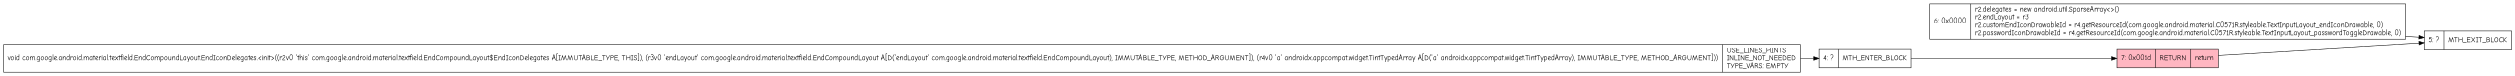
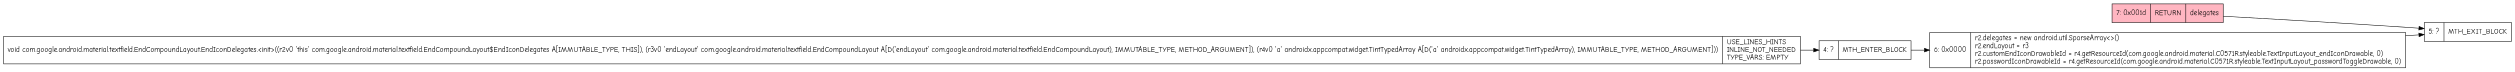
edge "4: ?" -> "7: 0x001d": now "4: ?" -> "6: 0x0000"
node "7: 0x001d": text "return" -> "delegates"
